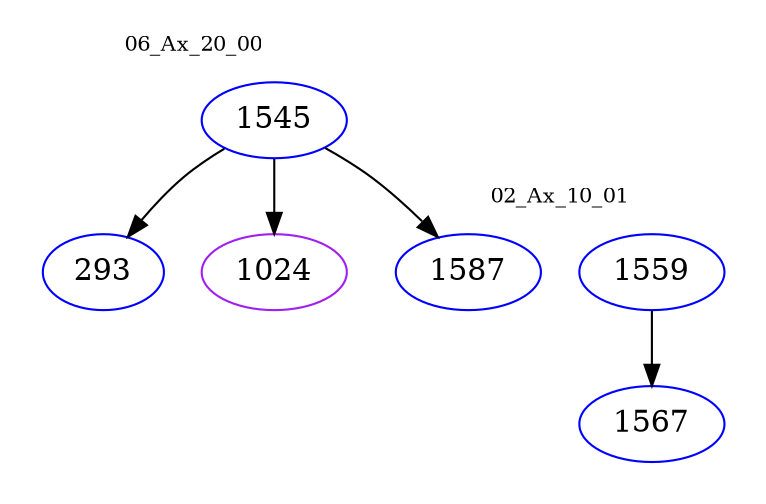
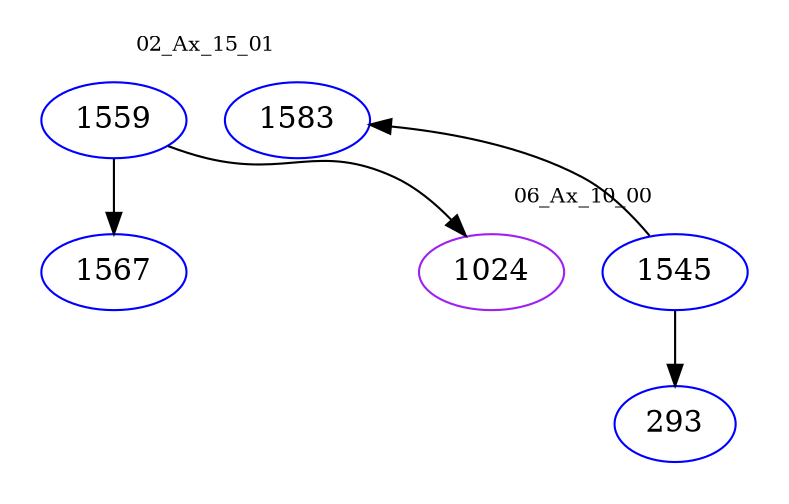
cluster "06_Ax_20_00": label "06_Ax_20_00" -> "06_Ax_10_00"
edge "1545" -> "1024": now "1559" -> "1024"
cluster "02_Ax_10_01": label "02_Ax_10_01" -> "02_Ax_15_01"
node "1587": label "1587" -> "1583"
